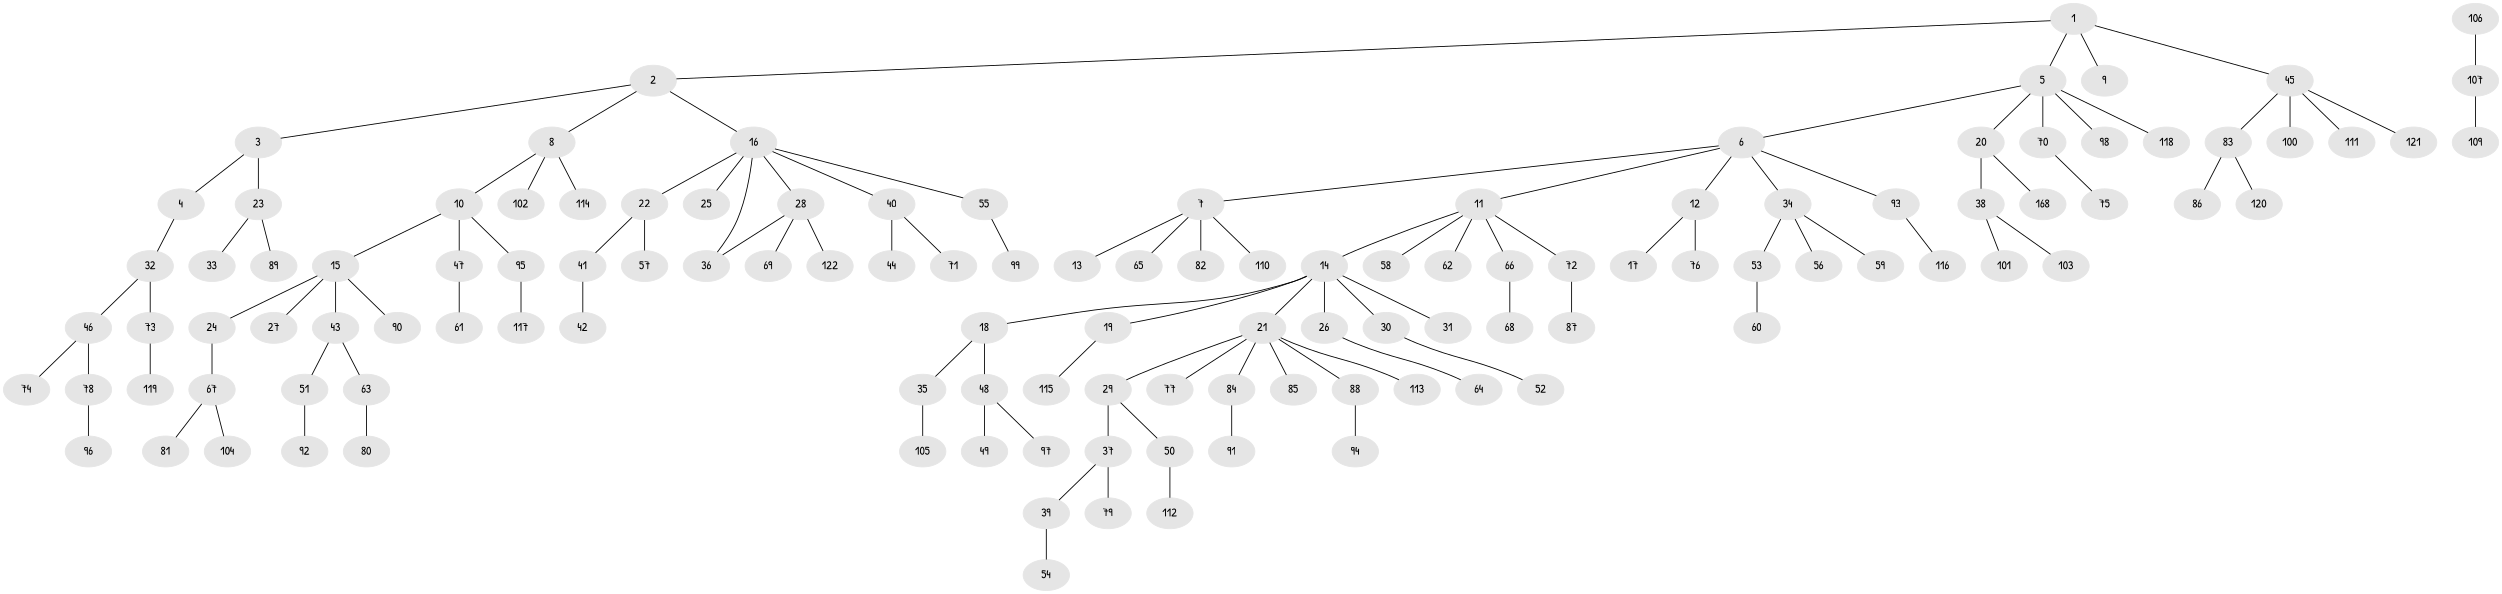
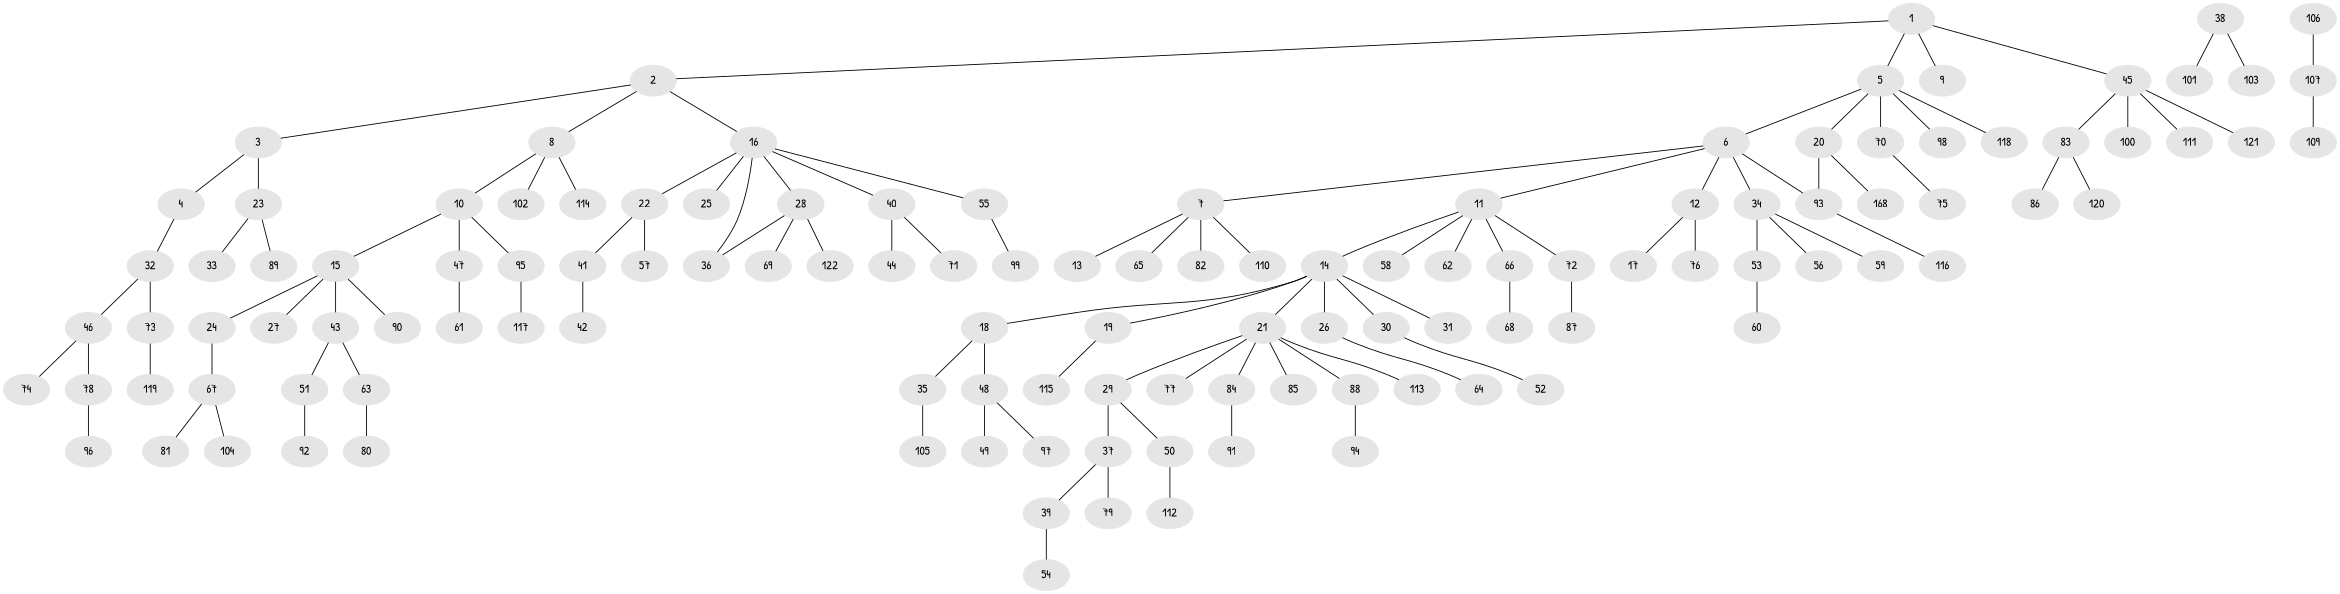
edge "20" -- "38": now "20" -- "93"
